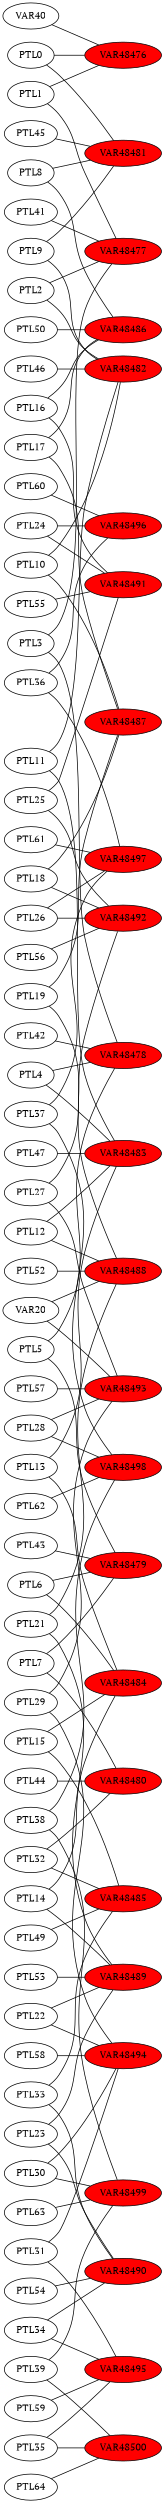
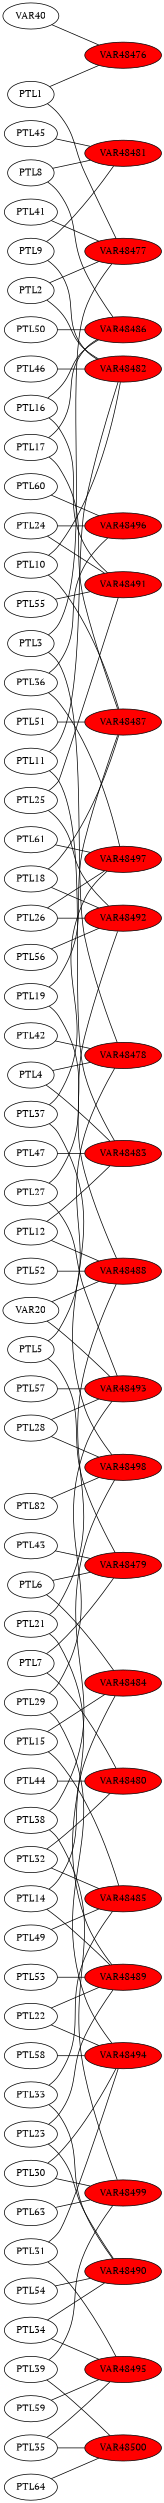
node "PTL0": removed
node "PTL51": added
node "PTL13": removed
node "PTL62": label "PTL62" -> "PTL82"
